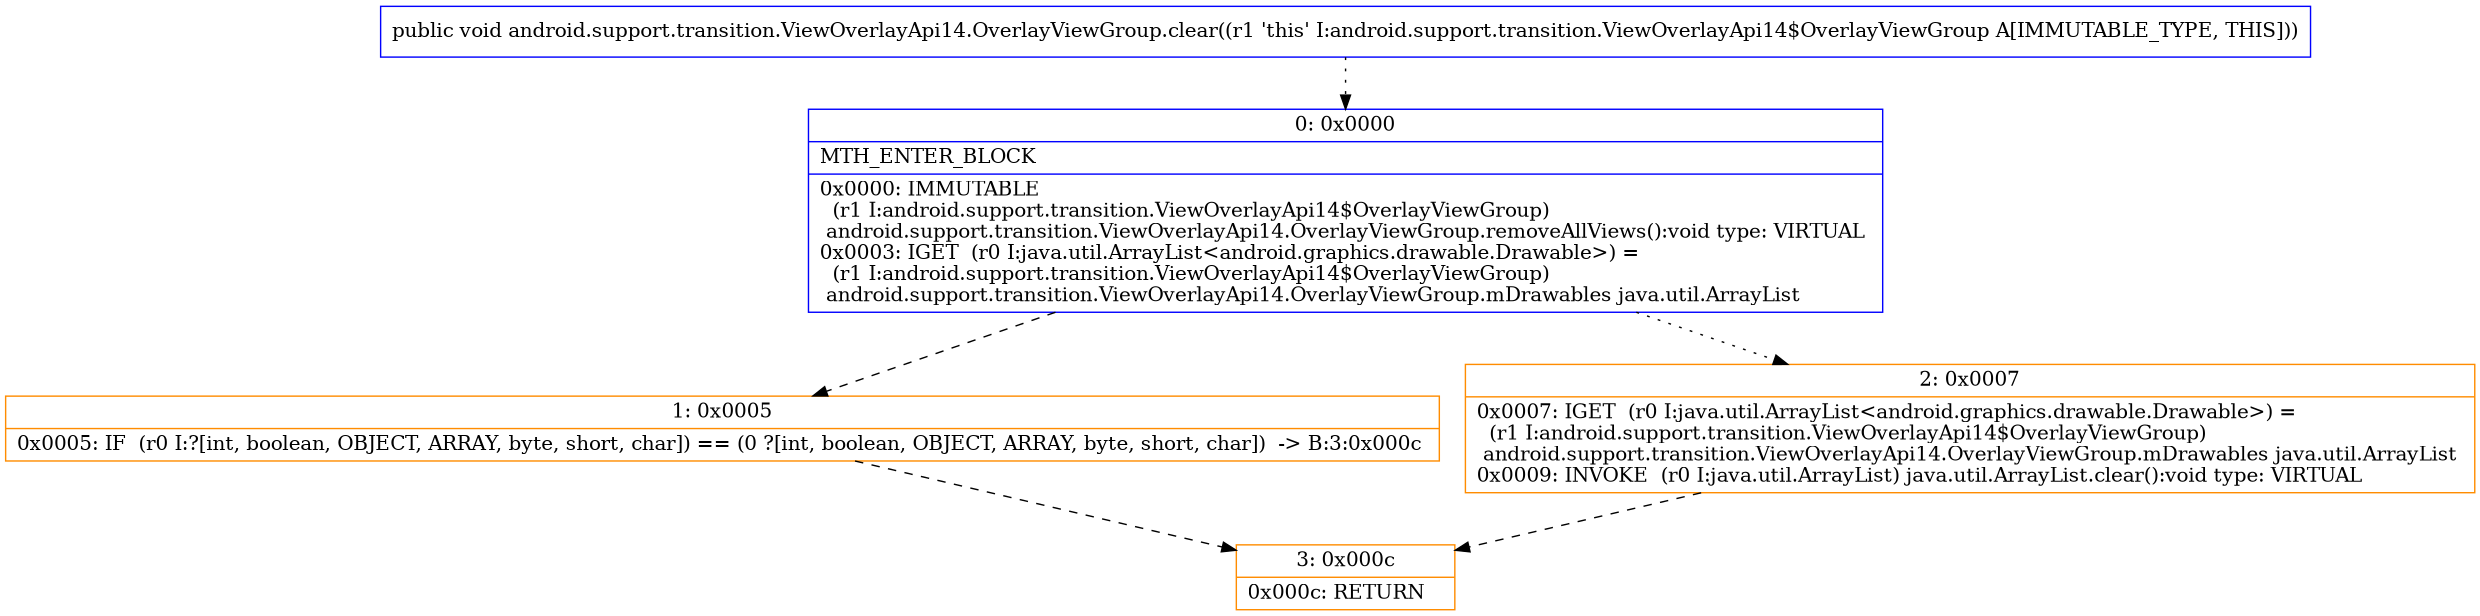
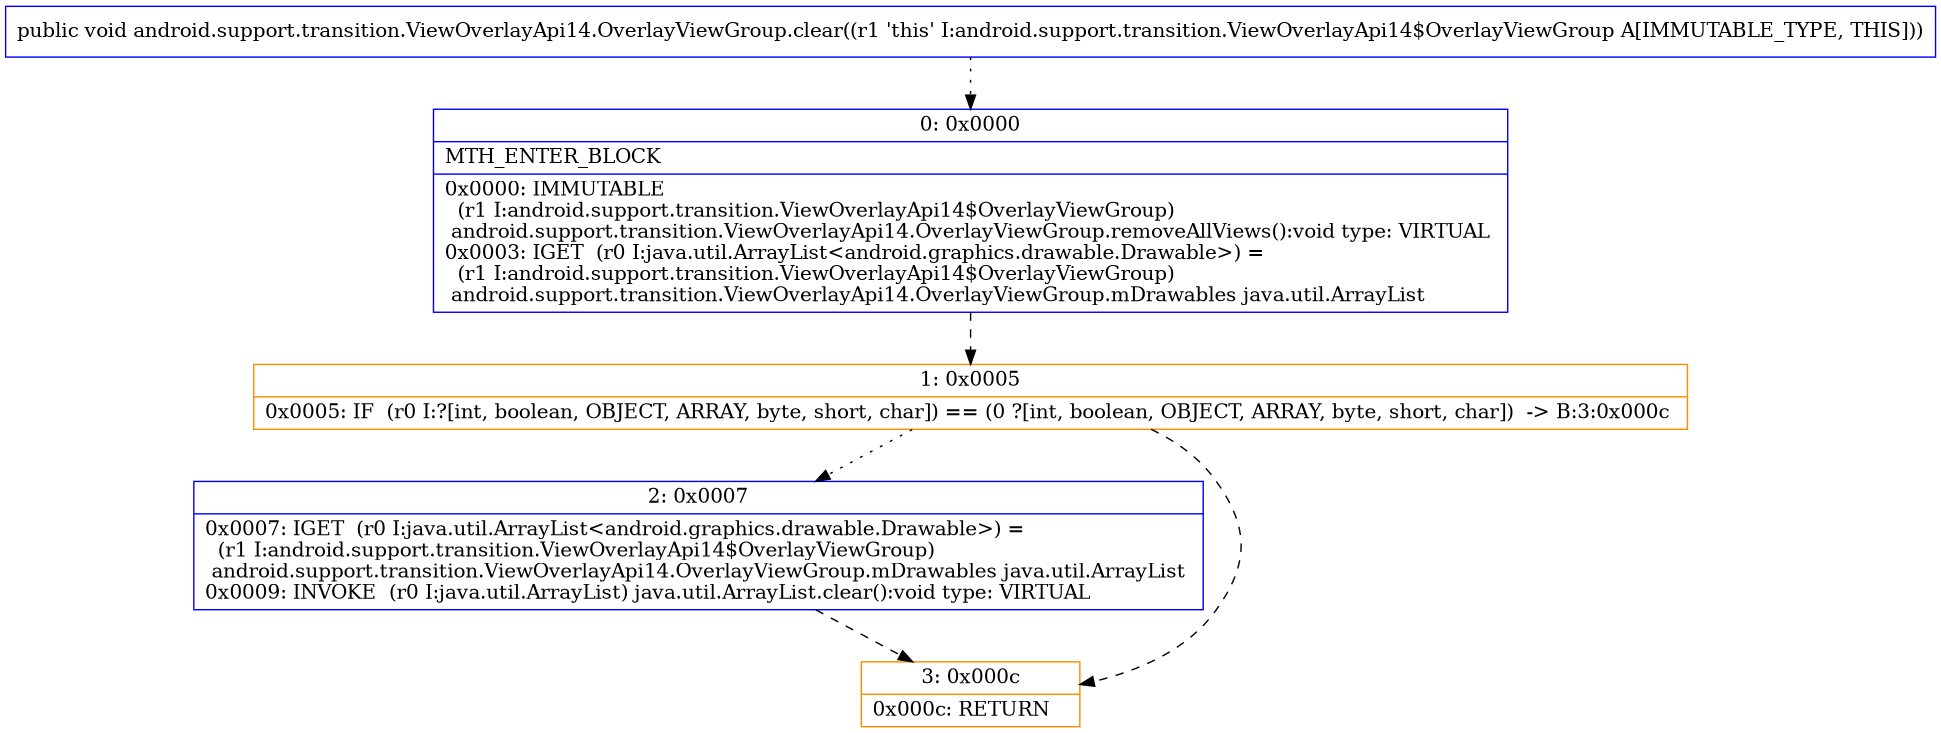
edge "0: 0x0000" -> "2: 0x0007": now "1: 0x0005" -> "2: 0x0007"
node "2: 0x0007": color darkorange -> blue
